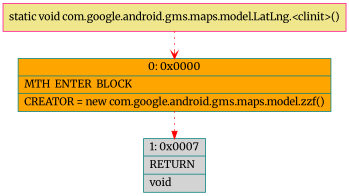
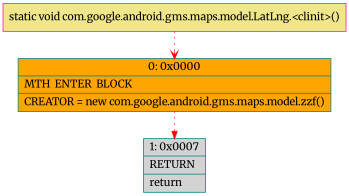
node "1: 0x0007": text "void" -> "return"
